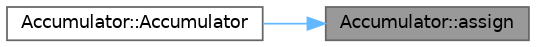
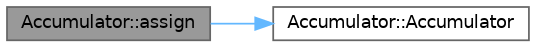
edge "Accumulator::Accumulator" -> "Accumulator::assign": reversed
